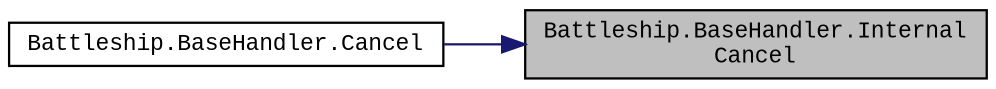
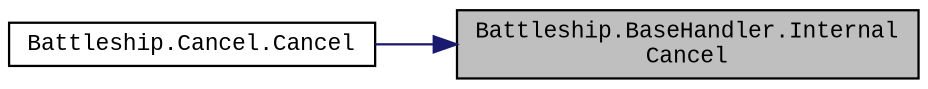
node "Battleship.BaseHandler.Cancel": label "Battleship.BaseHandler.Cancel" -> "Battleship.Cancel.Cancel"
